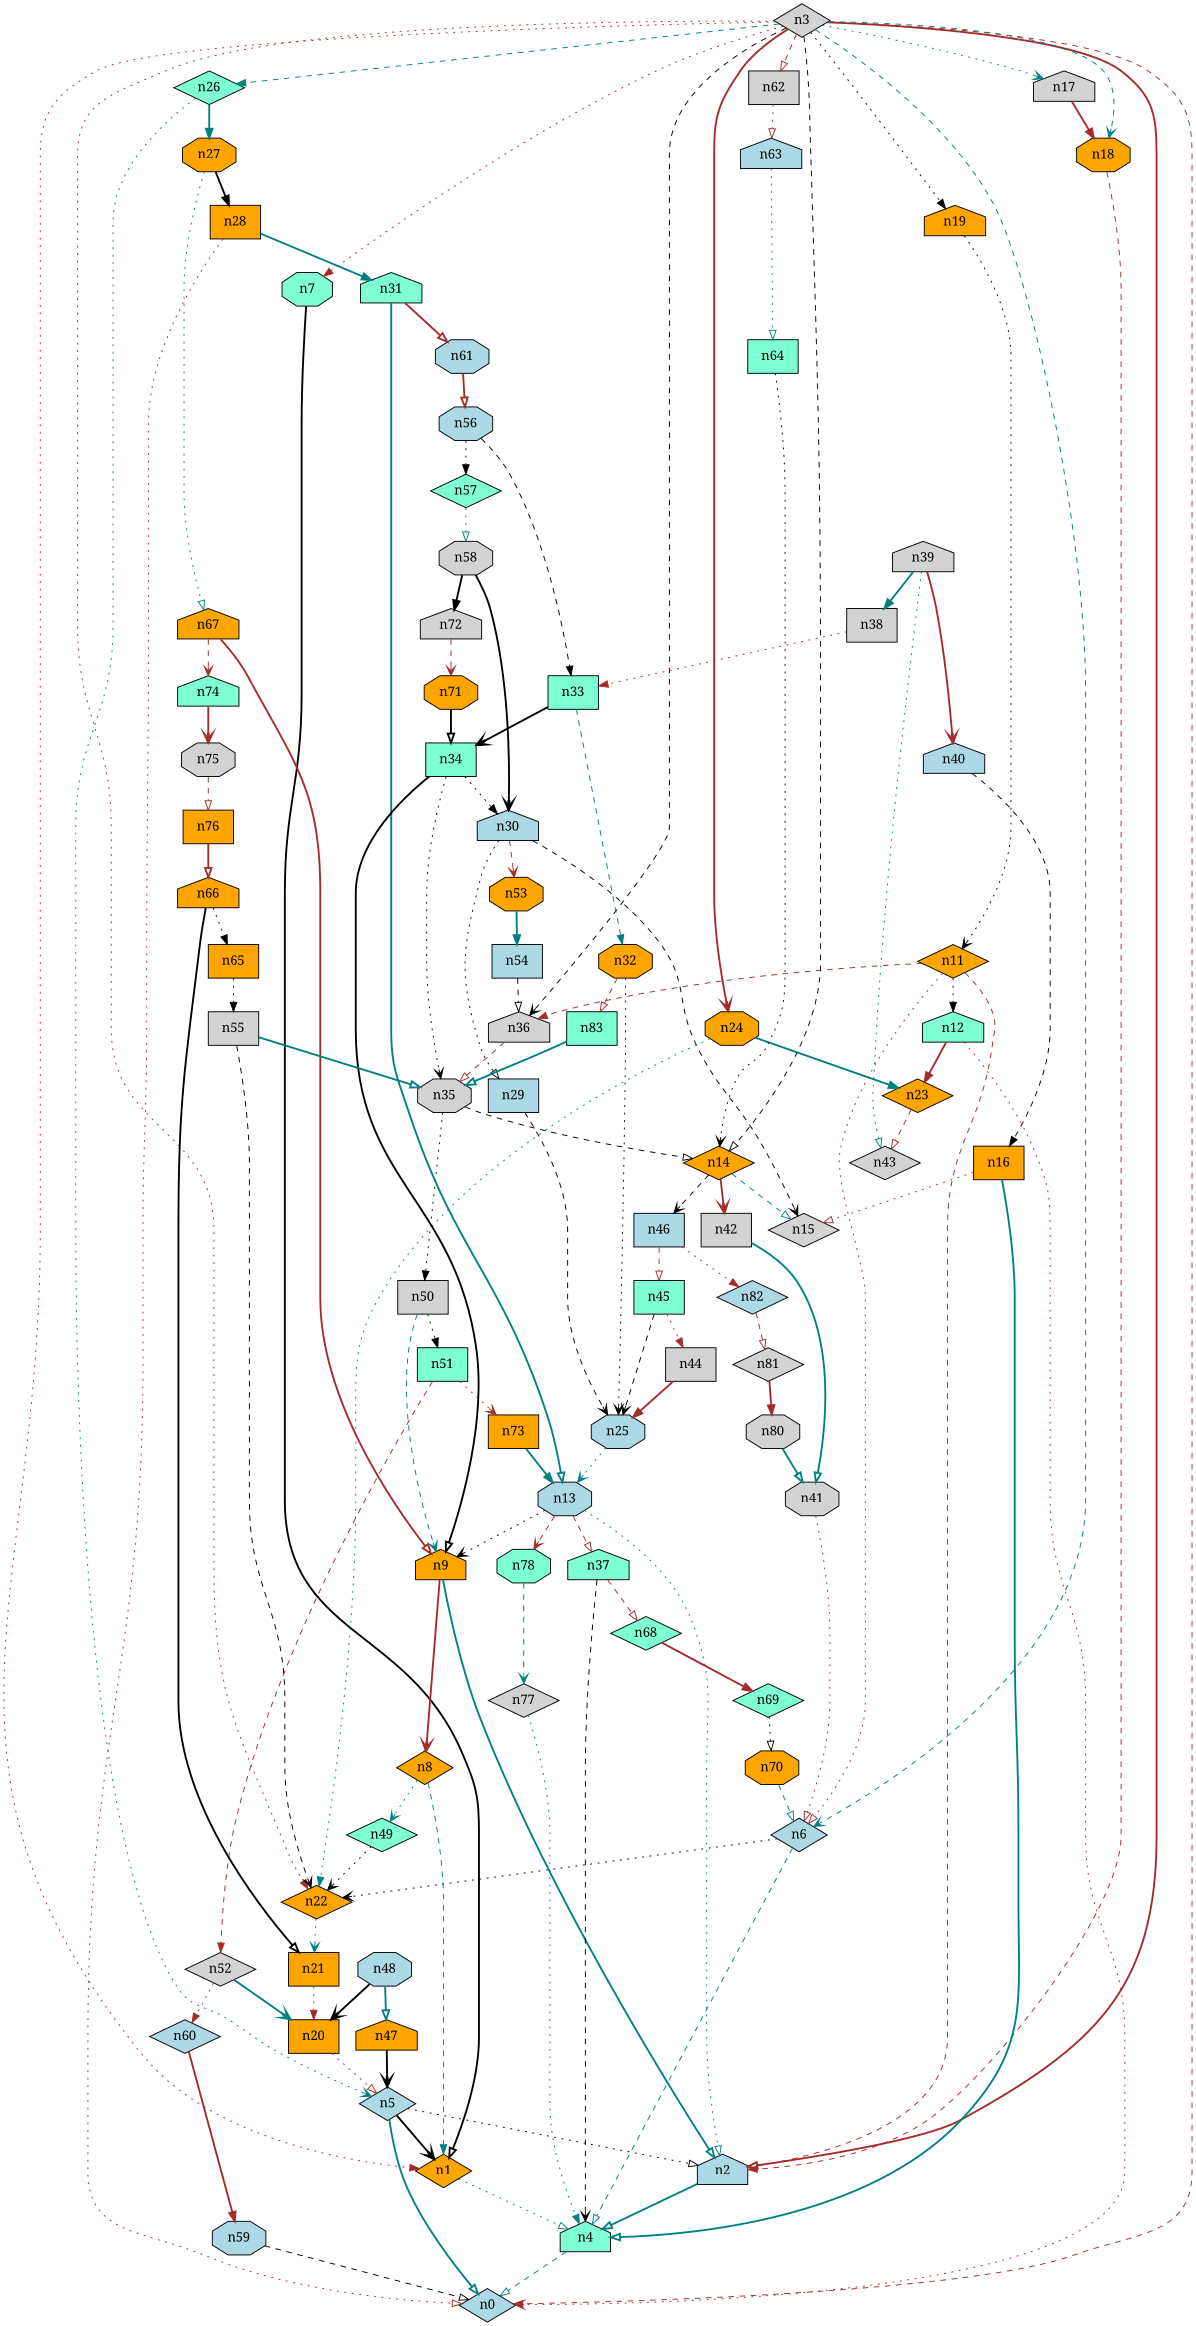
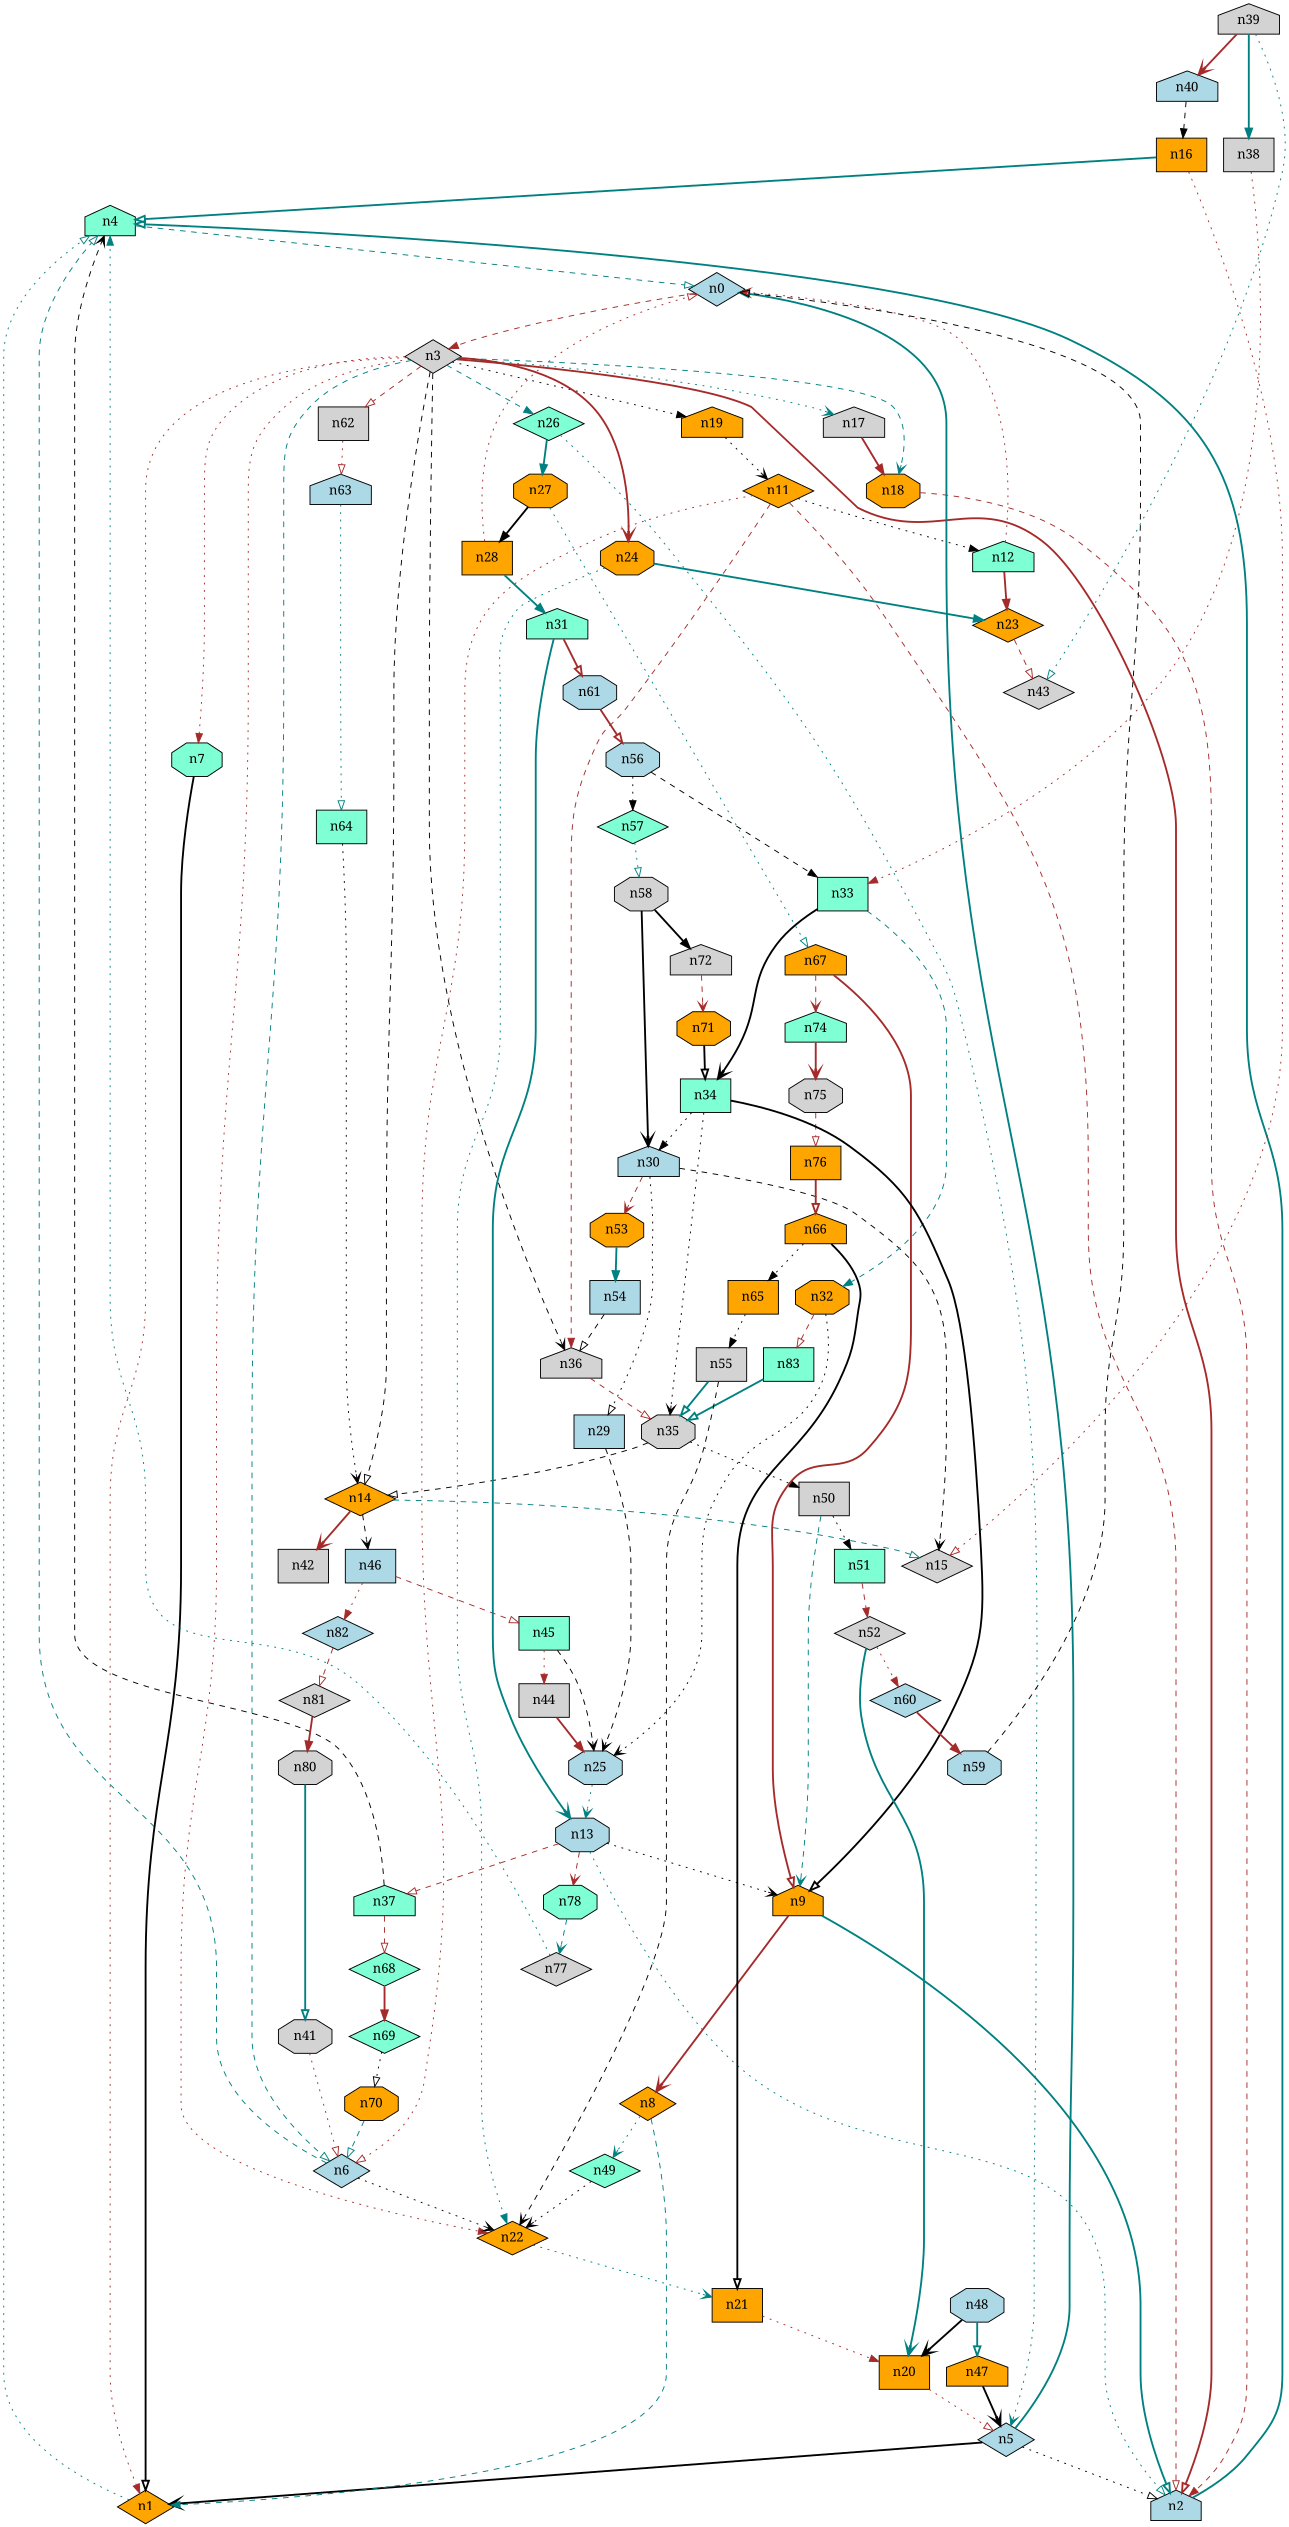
edge "n31" -> "n13": arrowhead onormal -> vee
edge "n3" -> "n6": arrowhead vee -> onormal
edge "n3" -> "n0": reversed
edge "n42" -> "n41": removed
node "n73": removed
